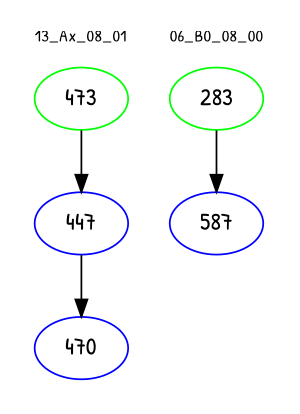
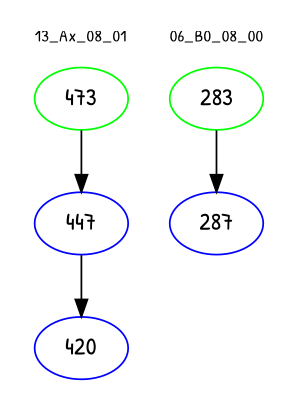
node "587": label "587" -> "287"
node "470": label "470" -> "420"
